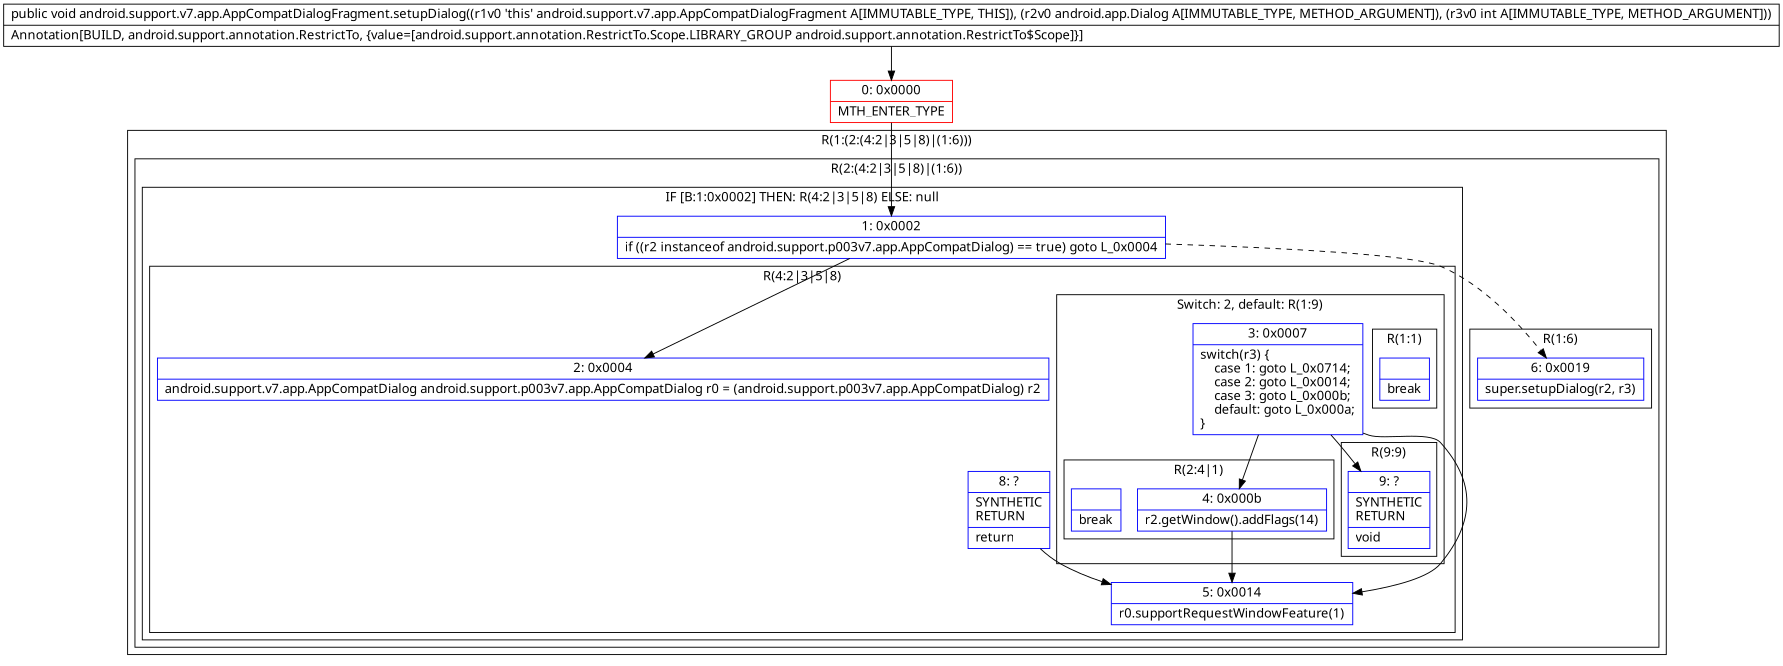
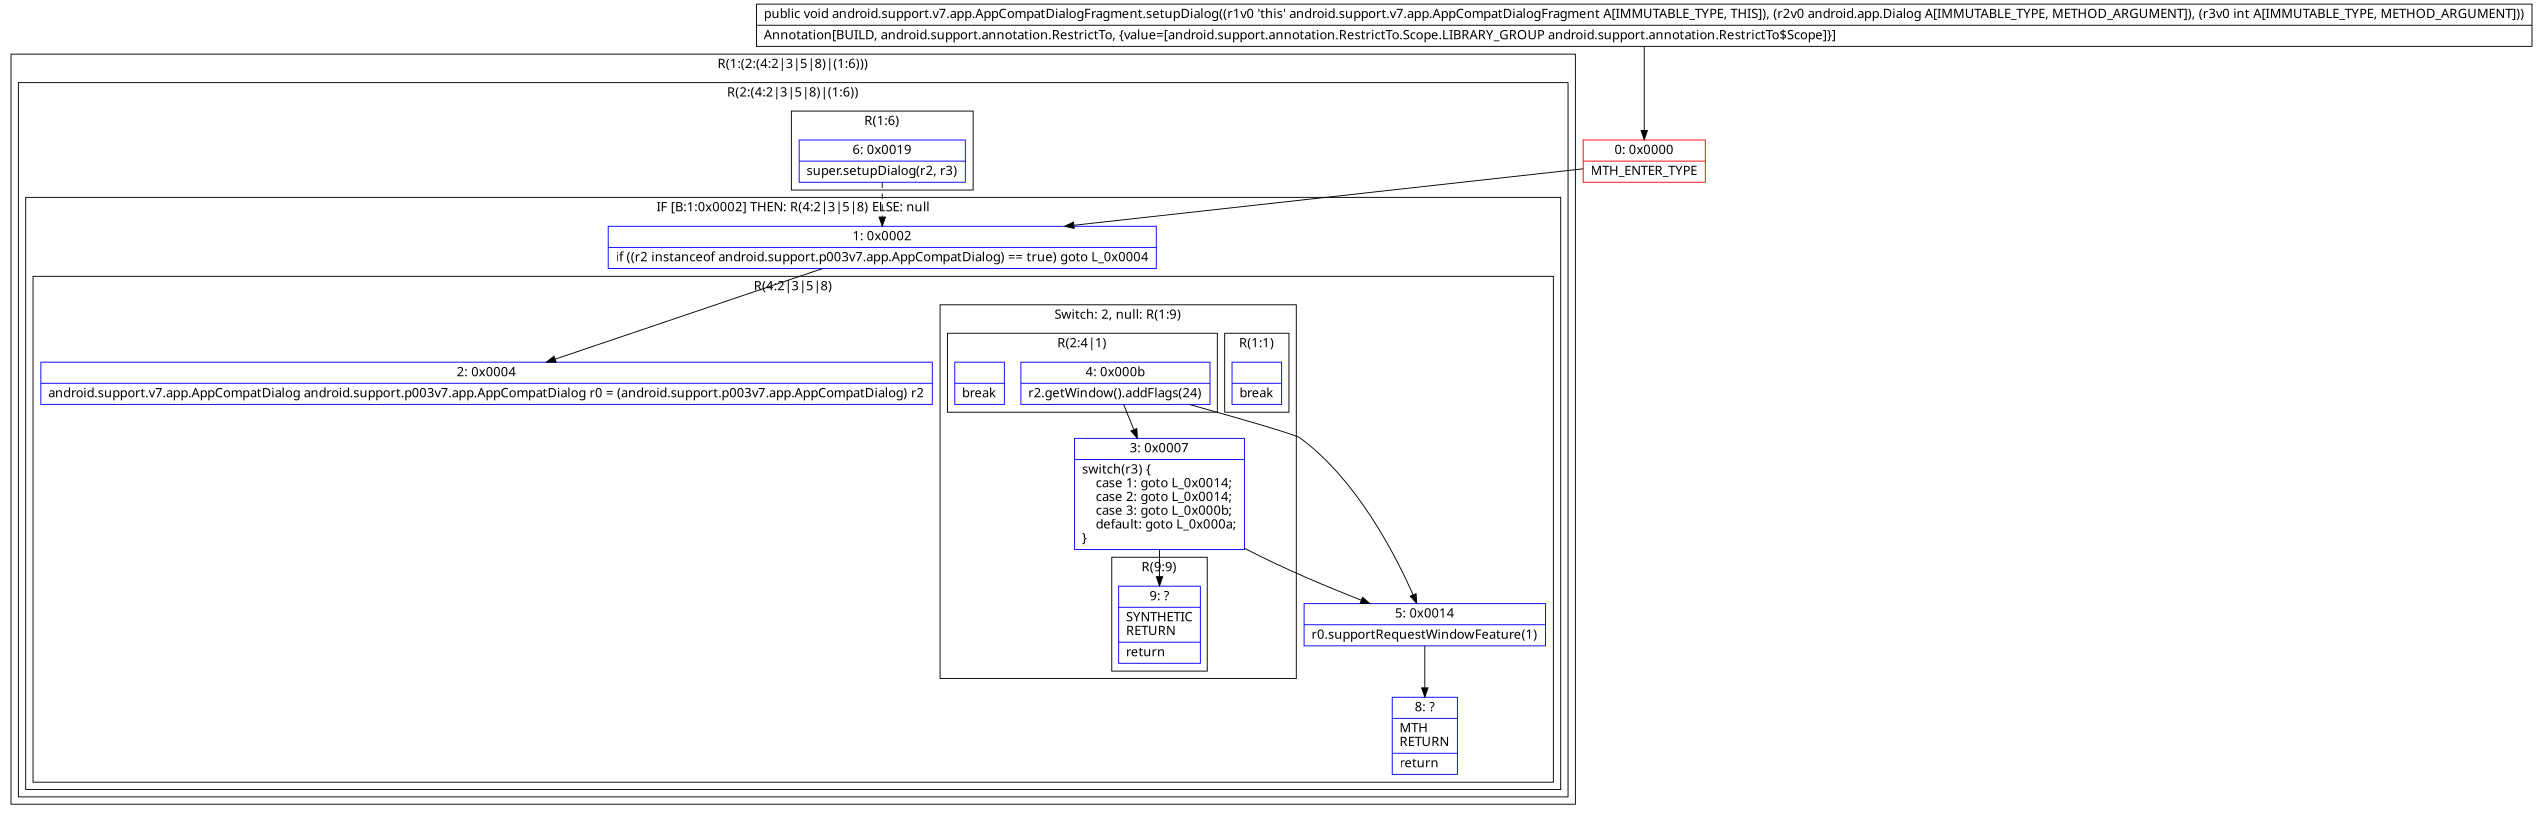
edge "1: 0x0002" -> "6: 0x0019": reversed
cluster "Switch: 2, default: R(1:9)": label "Switch: 2, default: R(1:9)" -> "Switch: 2, null: R(1:9)"
node "3: 0x0007": text "case 1: goto L_0x0714;" -> "case 1: goto L_0x0014;"
edge "3: 0x0007" -> "4: 0x000b": reversed
node "8: ?": text "SYNTHETIC" -> "MTH"
node "4: 0x000b": text "r2.getWindow().addFlags(14)" -> "r2.getWindow().addFlags(24)"
node "9: ?": text "void" -> "return"
edge "8: ?" -> "5: 0x0014": reversed
